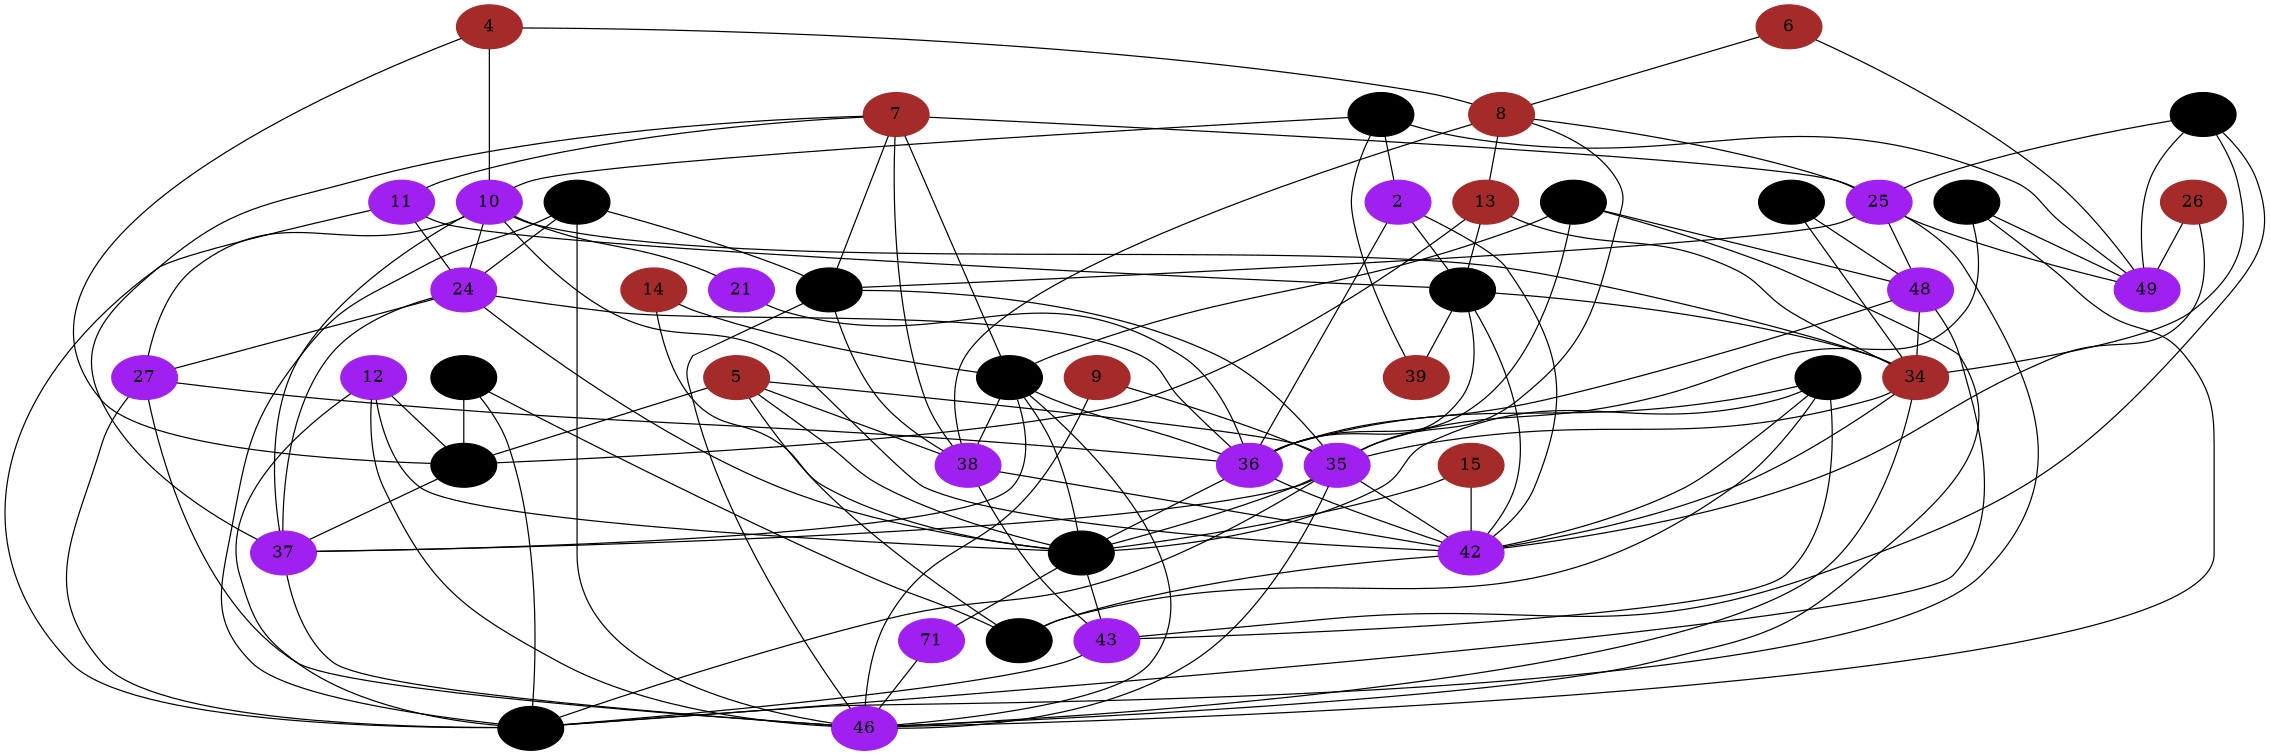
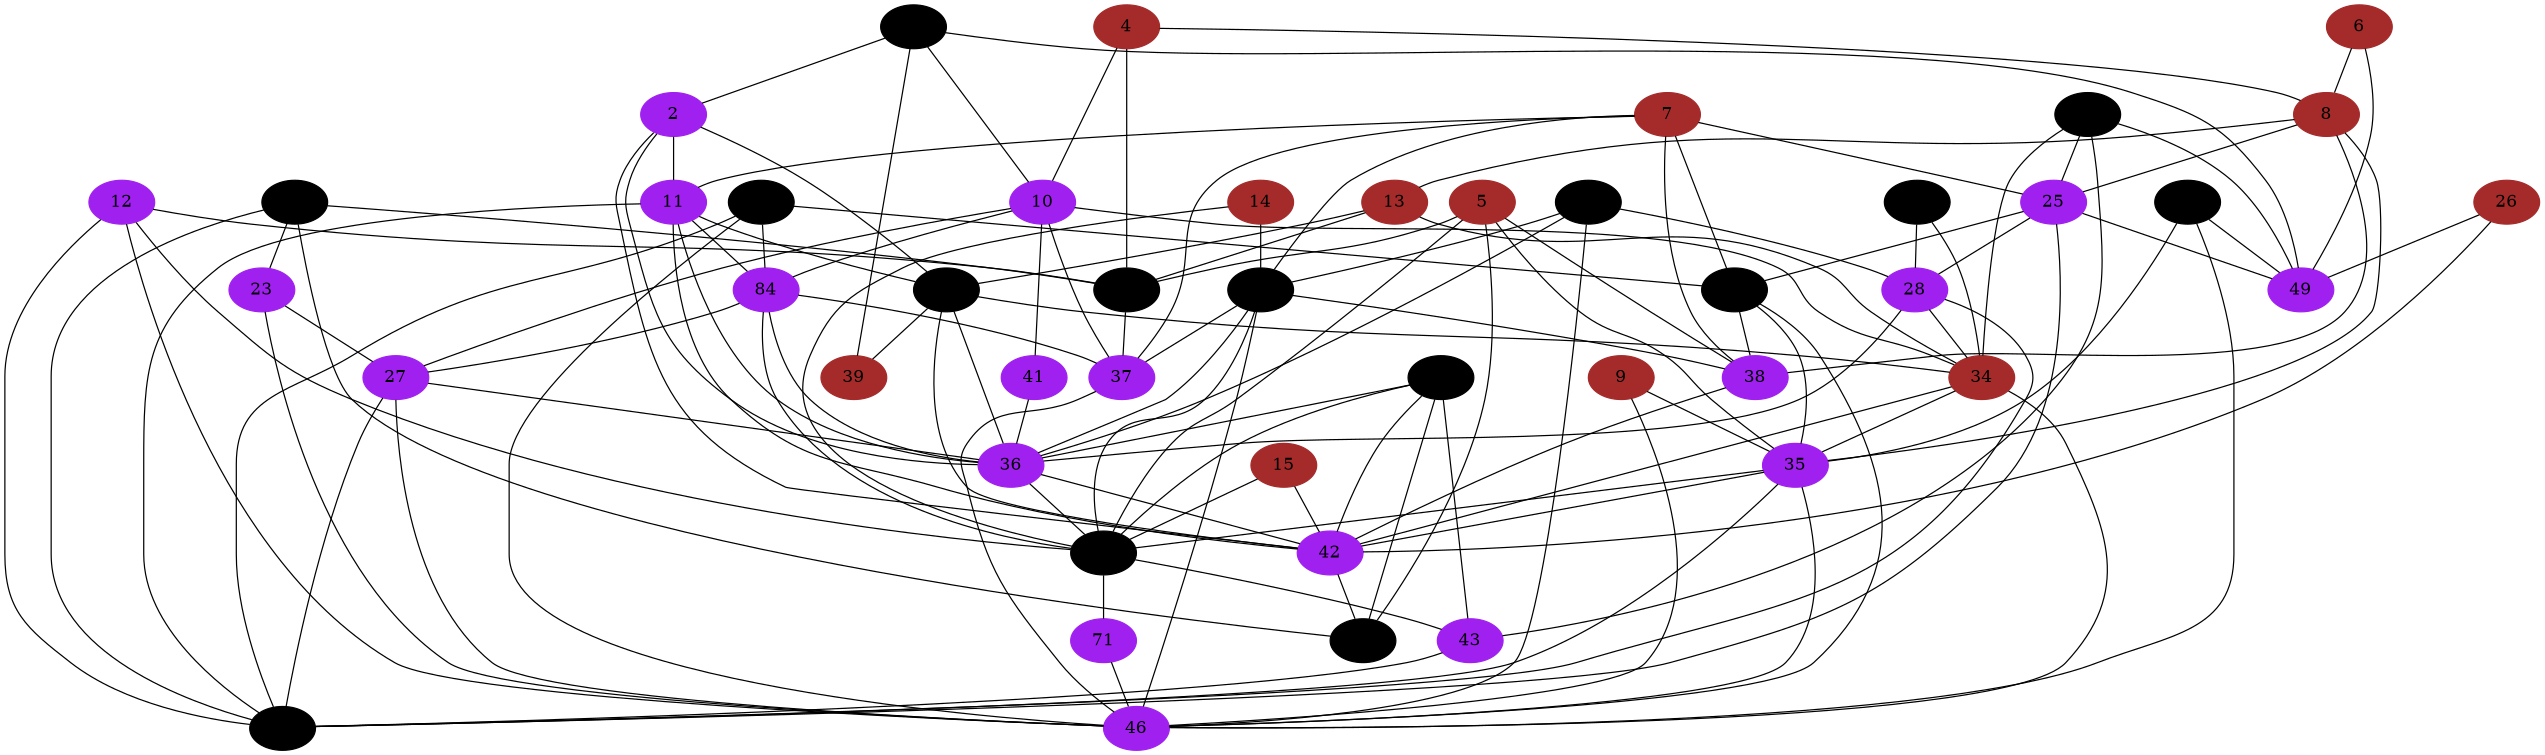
edge "2" -- "11": added
node "23": added
node "24": label "24" -> "84"
node "21": label "21" -> "41"
node "48": label "48" -> "28"
edge "11" -- "36": added
edge "10" -- "42": now "11" -- "42"
edge "35" -- "37": removed
edge "38" -- "43": removed
